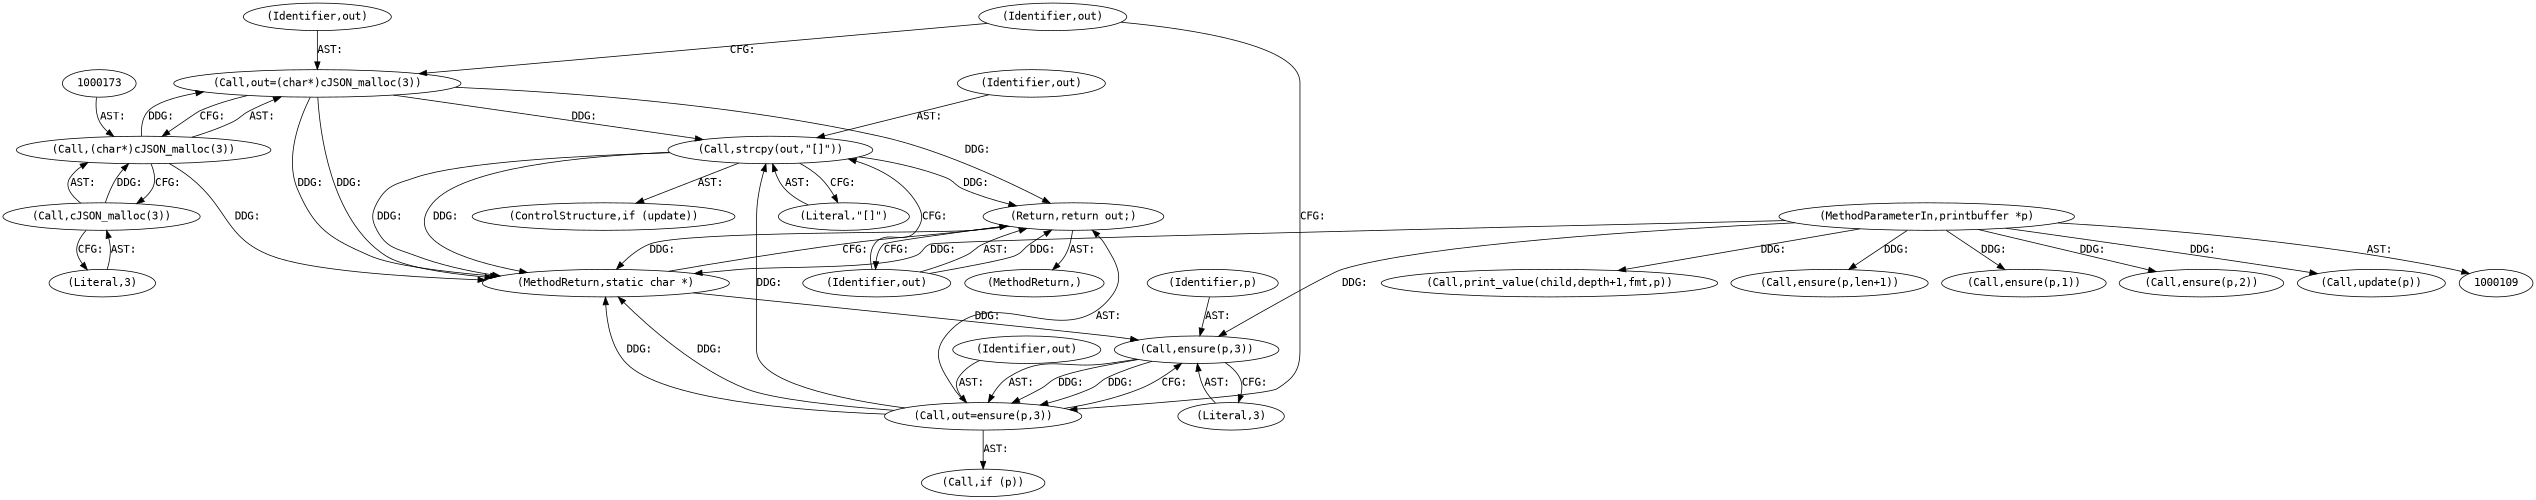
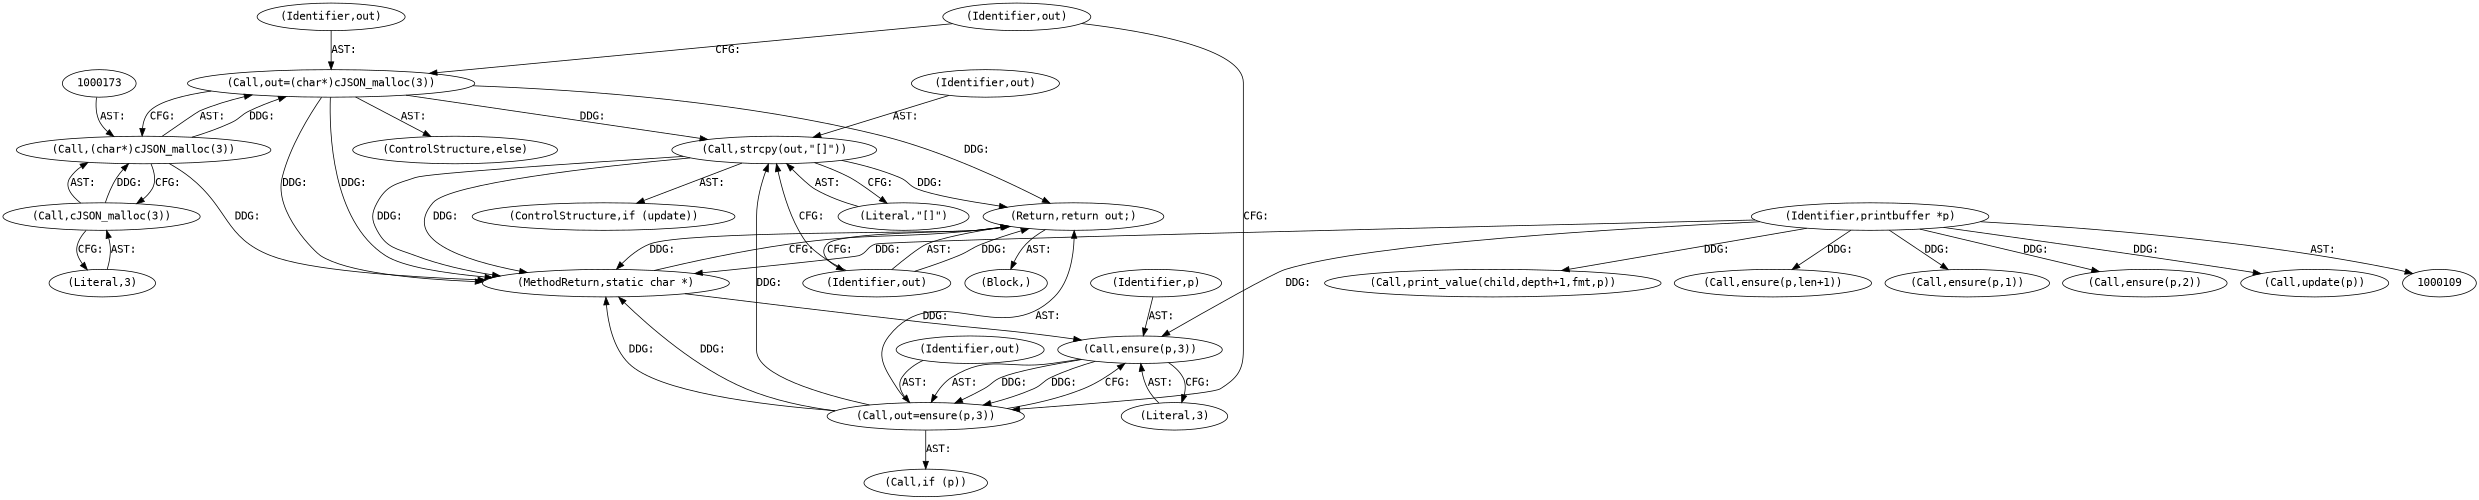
node "(ControlStructure,else)": added
node "(MethodParameterIn,printbuffer *p)": label "(MethodParameterIn,printbuffer *p)" -> "(Identifier,printbuffer *p)"
node "(MethodReturn,)": label "(MethodReturn,)" -> "(Block,)"
